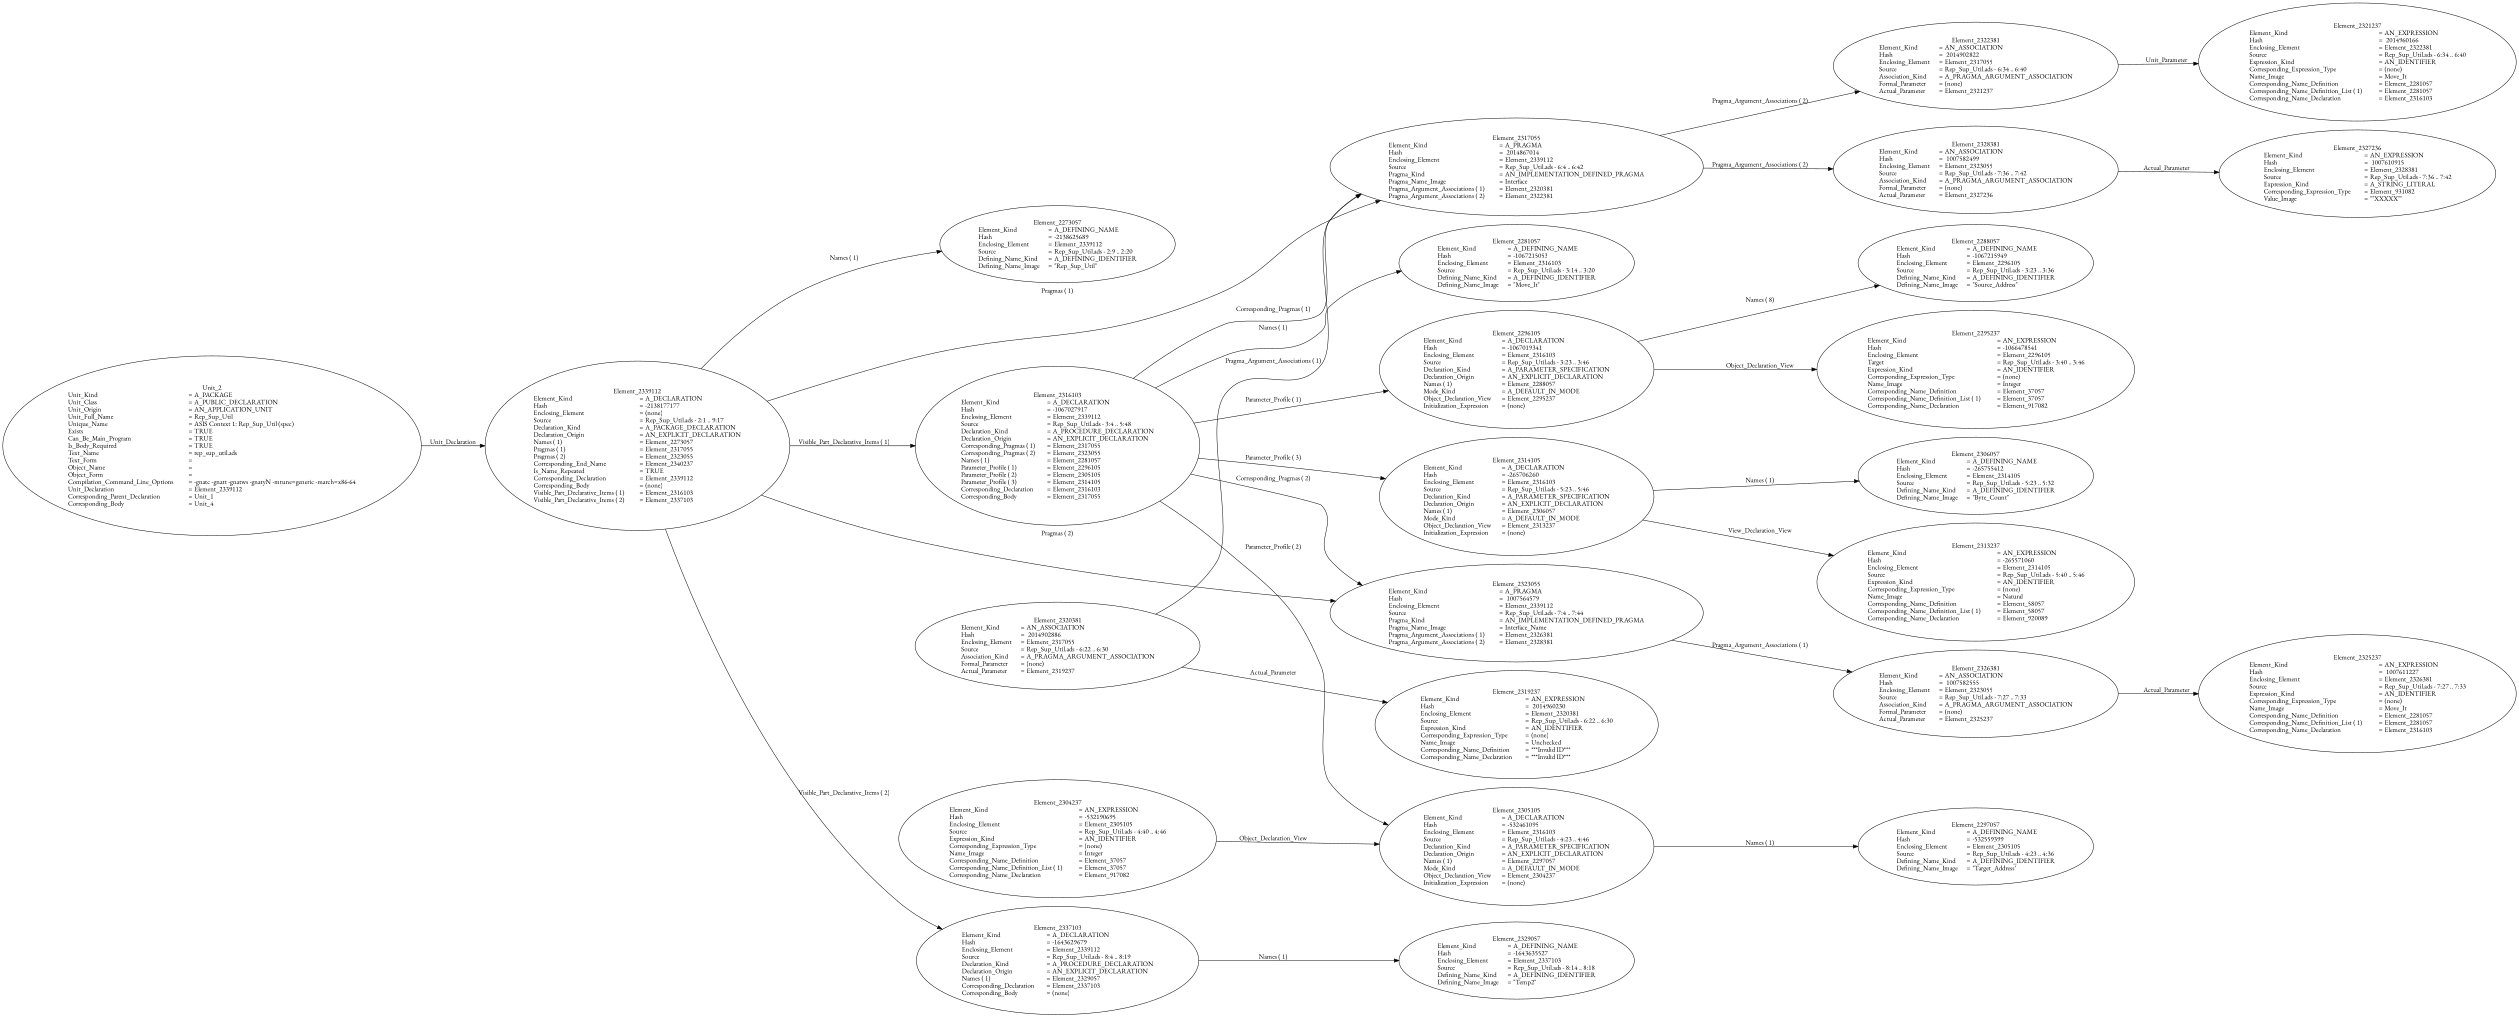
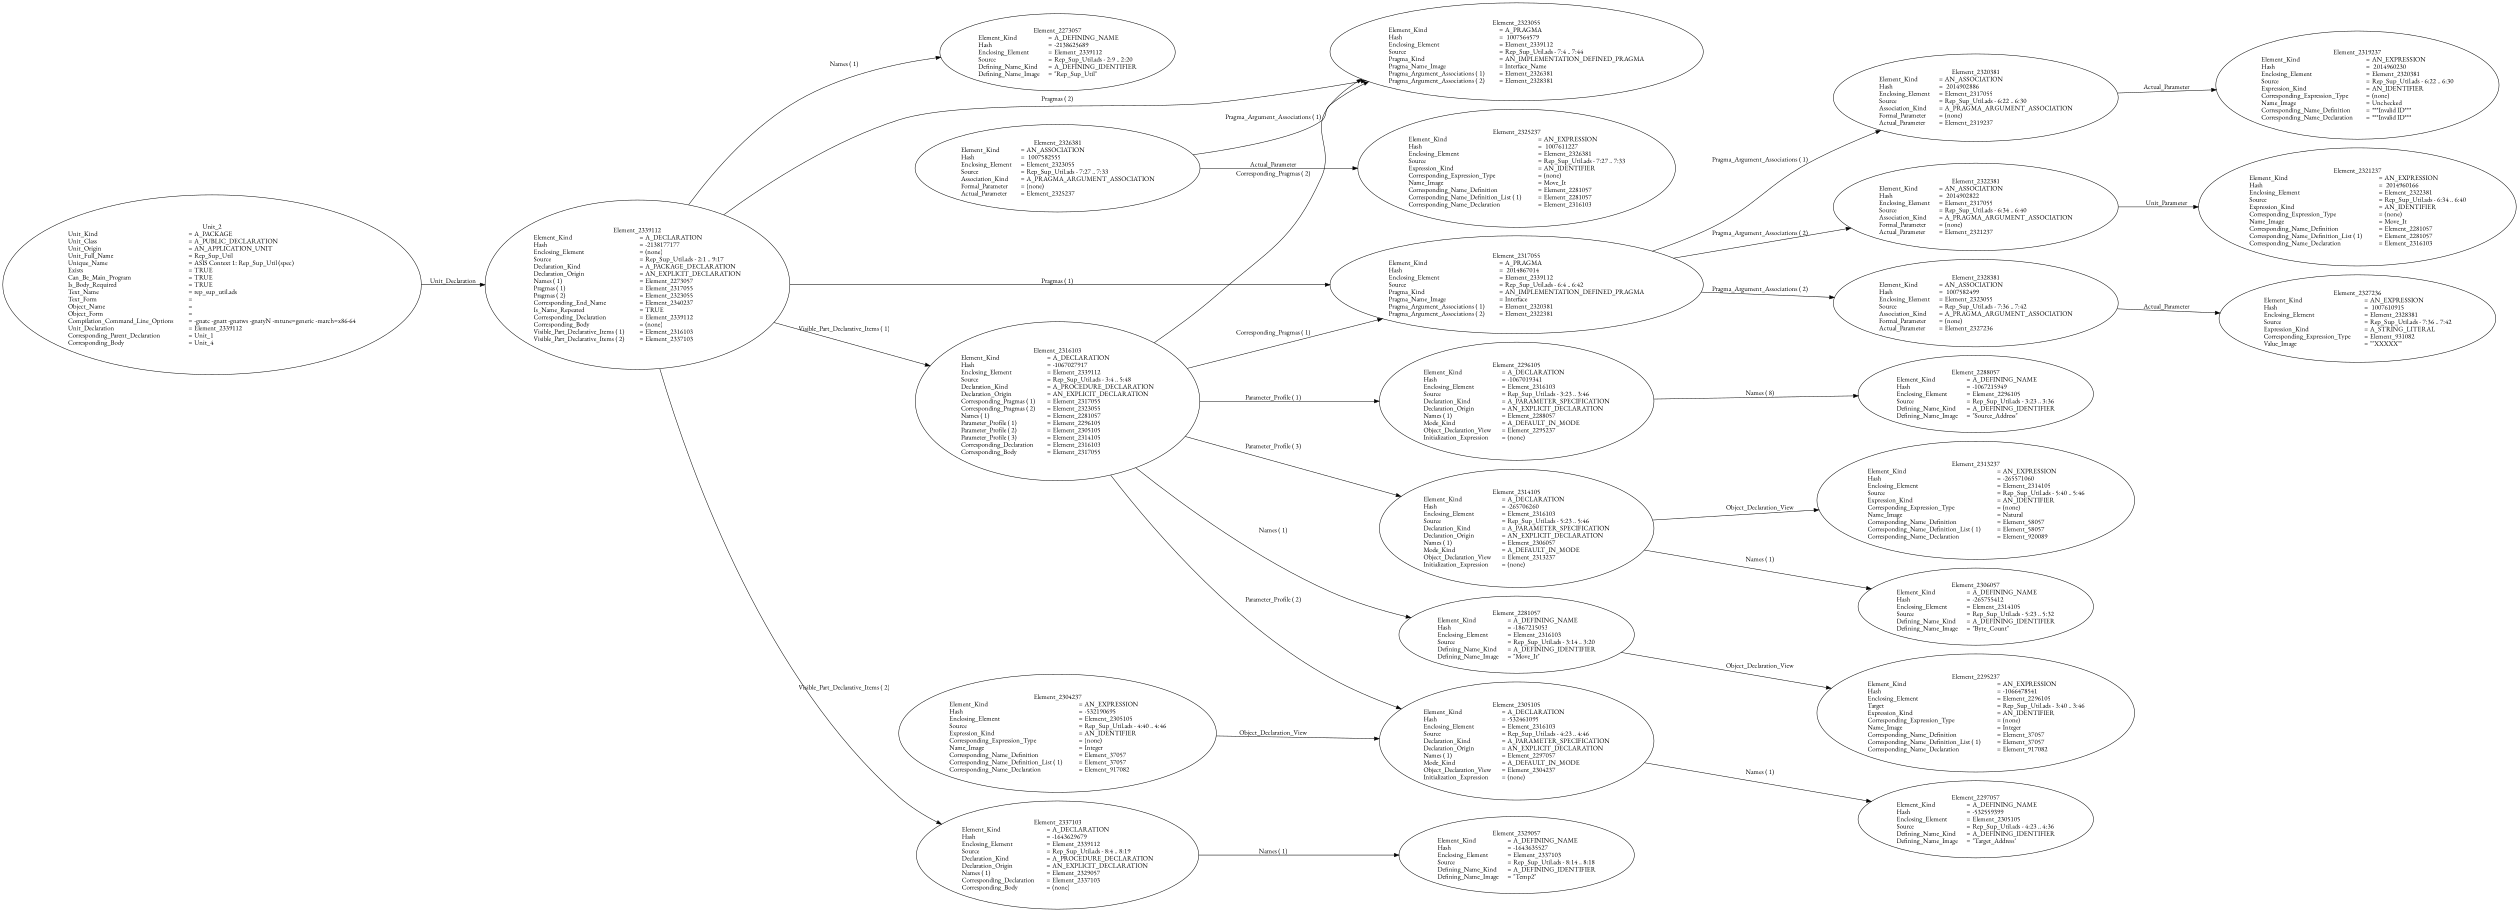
node "Element_2281057": text "-1067215053" -> "-1867215053"
edge "Element_2296105" -> "Element_2295237": now "Element_2281057" -> "Element_2295237"
edge "Element_2320381" -> "Element_2317055": reversed
edge "Element_2314105" -> "Element_2313237": label "View_Declaration_View" -> "Object_Declaration_View"
edge "Element_2323055" -> "Element_2326381": reversed
